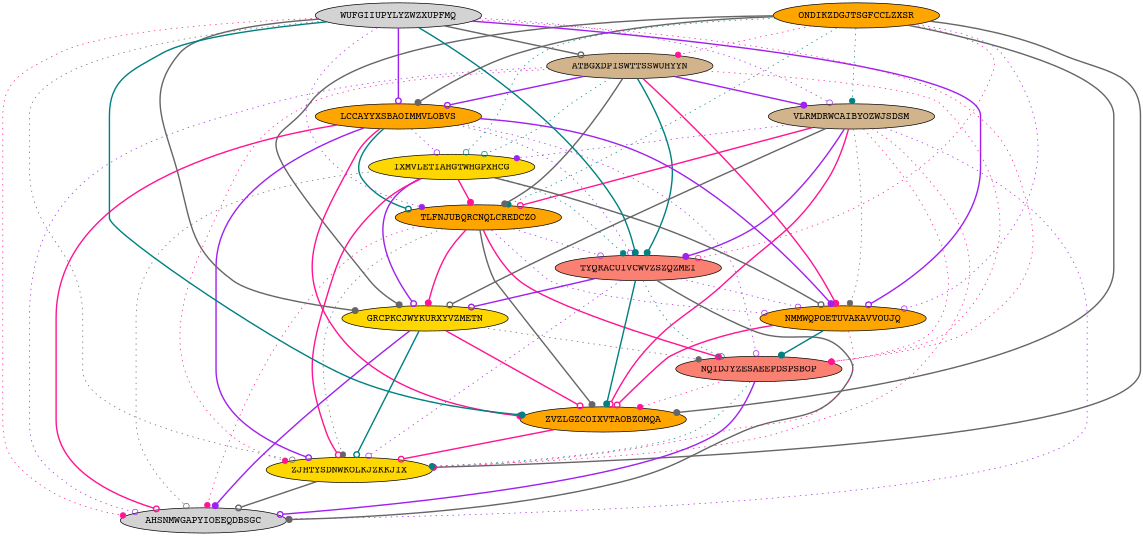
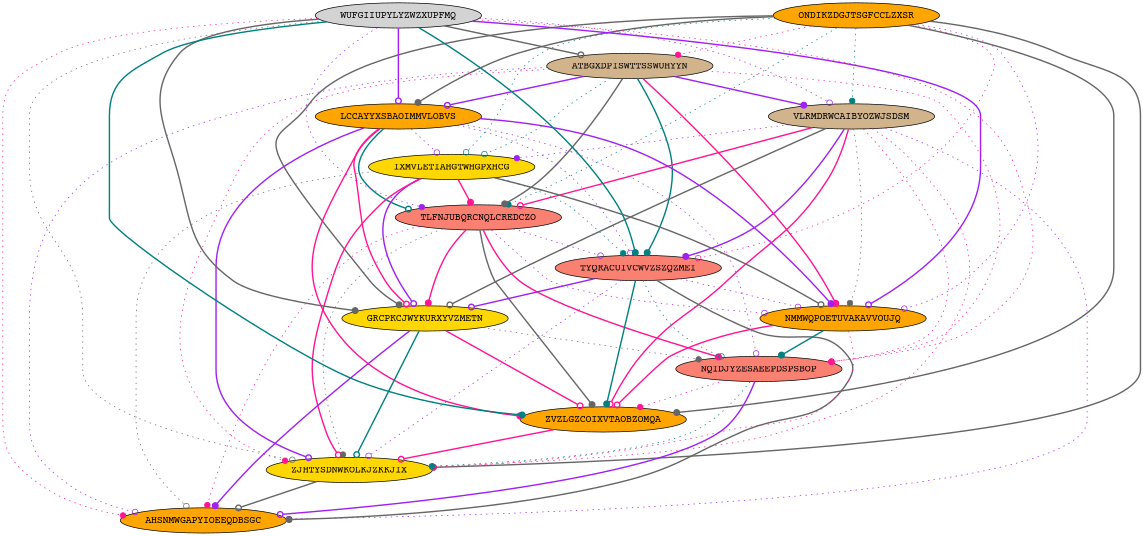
node "TLFNJUBQRCNQLCREDCZO": fillcolor orange -> salmon
edge "LCCAYYXSBAOIMMVLOBVS" -> "AHSNMWGAPYIOEEQDBSGC": now "LCCAYYXSBAOIMMVLOBVS" -> "GRCPKCJWYKURXYVZMETN"
node "AHSNMWGAPYIOEEQDBSGC": fillcolor lightgrey -> orange
